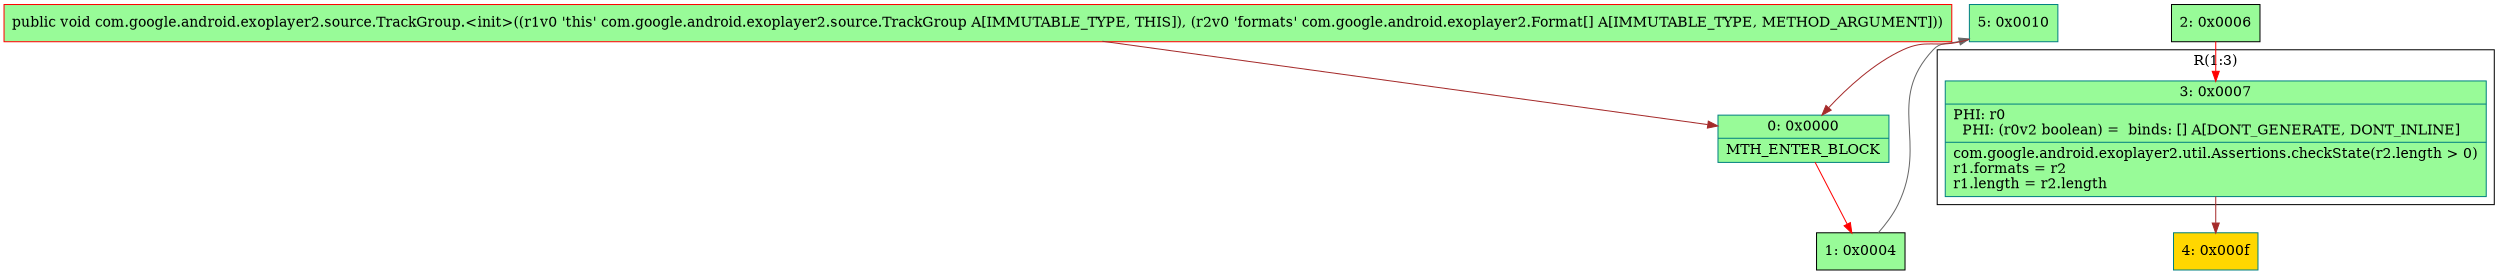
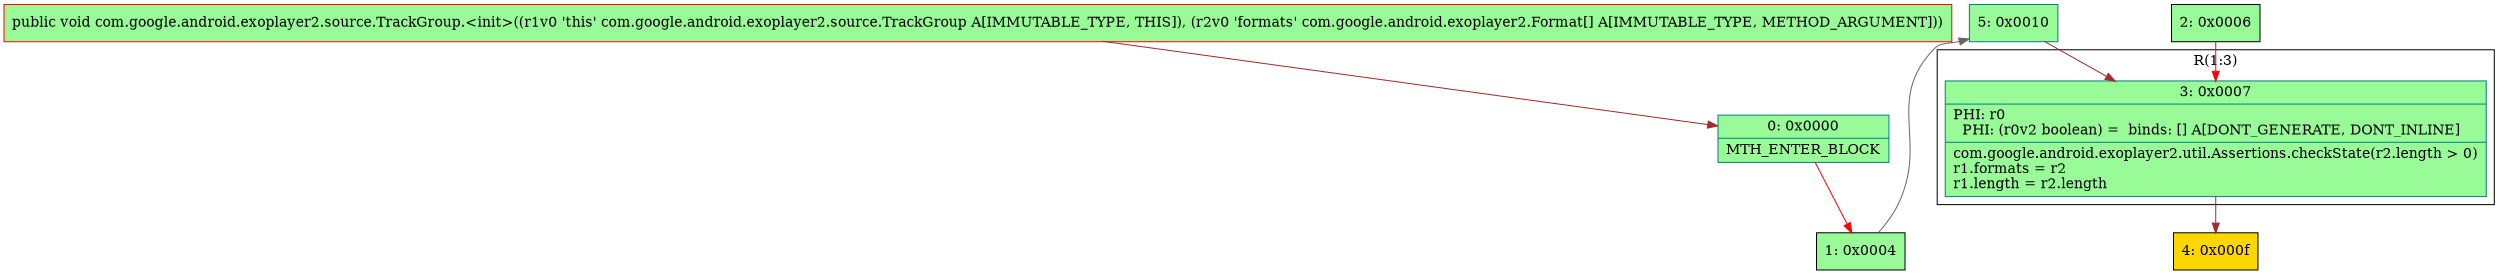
edge "5: 0x0010" -> "0: 0x0000": now "5: 0x0010" -> "3: 0x0007"
node "4: 0x000f": color teal -> black
